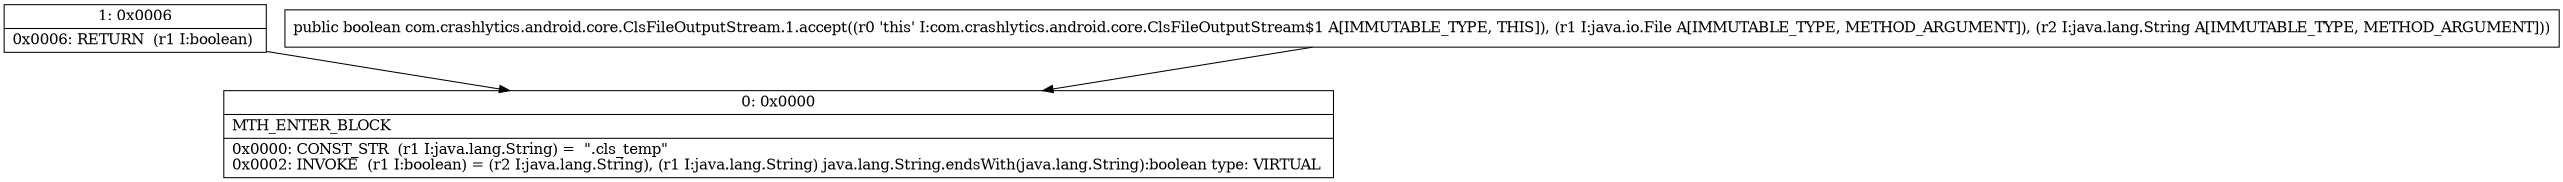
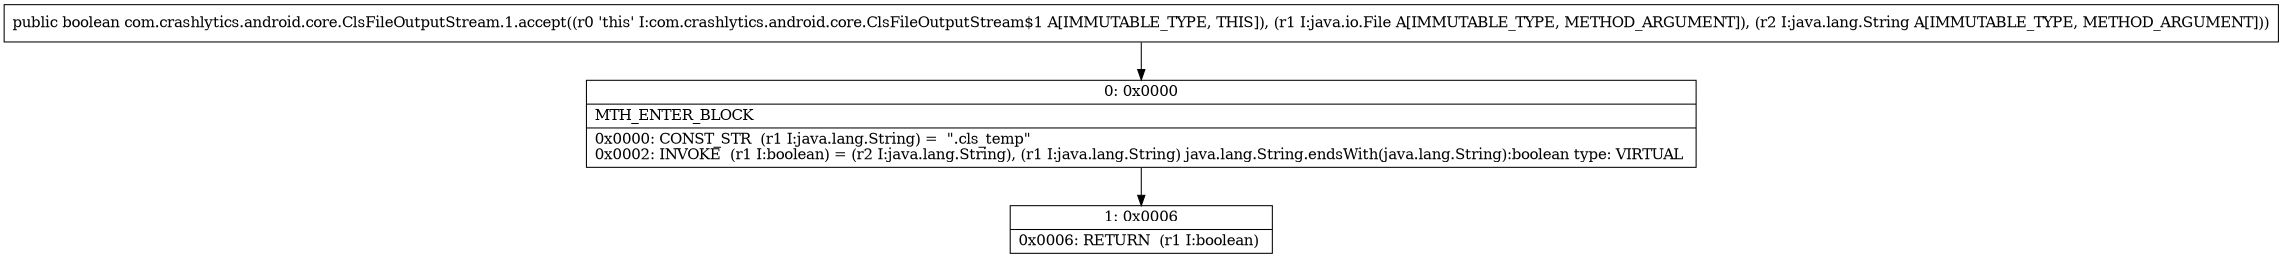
edge "1: 0x0006" -> "0: 0x0000": reversed
